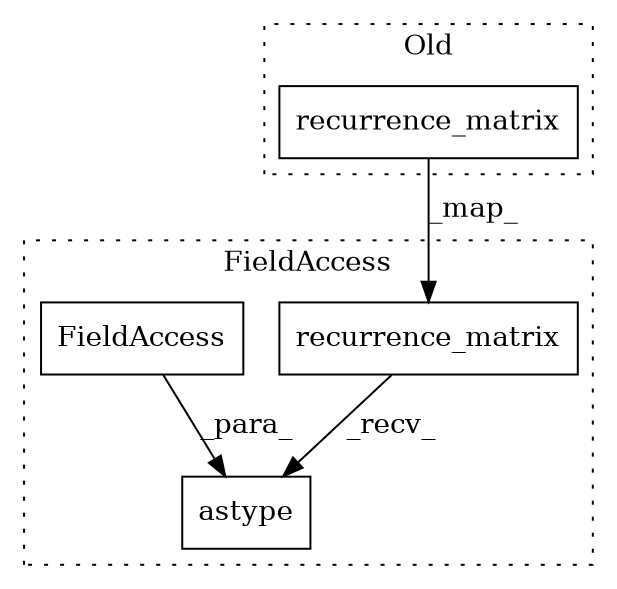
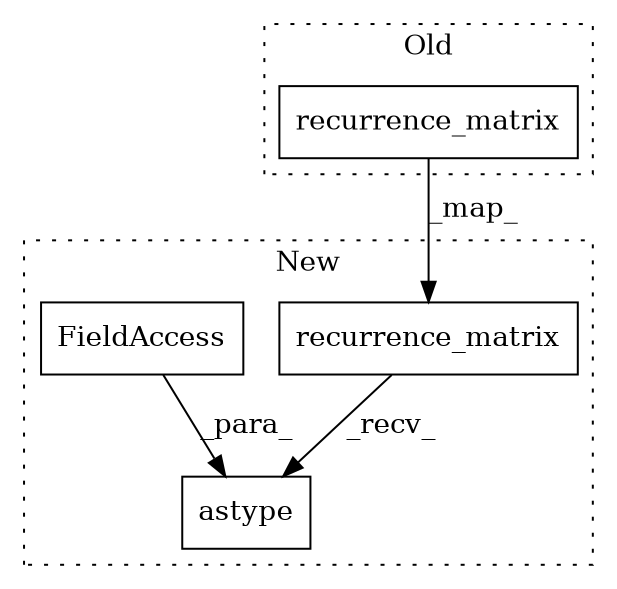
cluster "FieldAccess": label "FieldAccess" -> "New"
